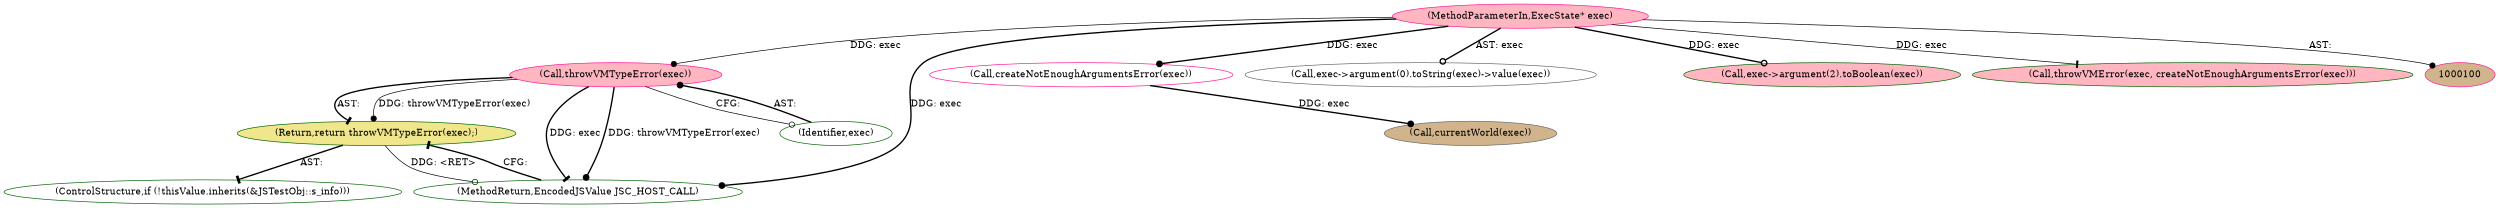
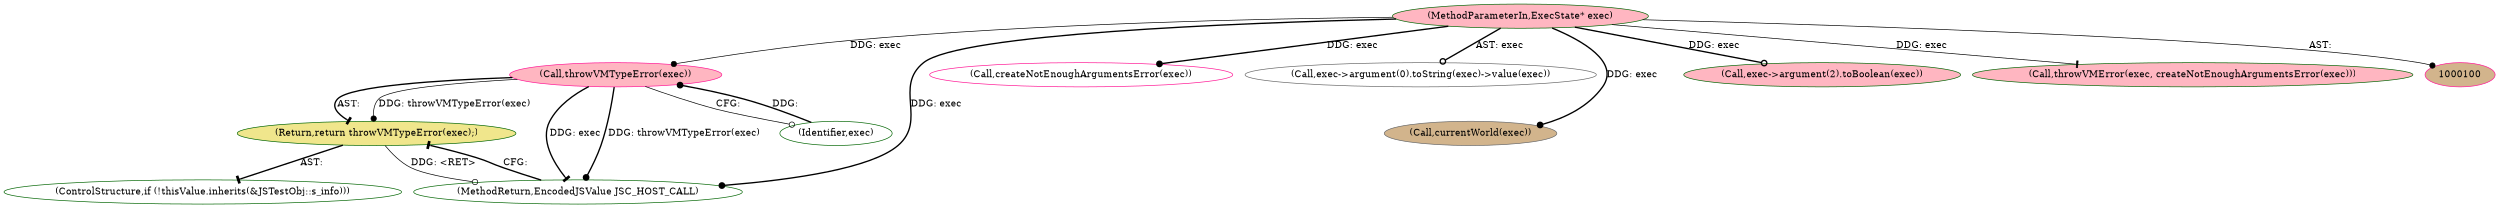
node "(MethodParameterIn,ExecState* exec)": color deeppink -> darkgreen
edge "(Identifier,exec)" -> "(Call,throwVMTypeError(exec))": label "AST: " -> "DDG: "
edge "(Call,createNotEnoughArgumentsError(exec))" -> "(Call,currentWorld(exec))": now "(MethodParameterIn,ExecState* exec)" -> "(Call,currentWorld(exec))"
